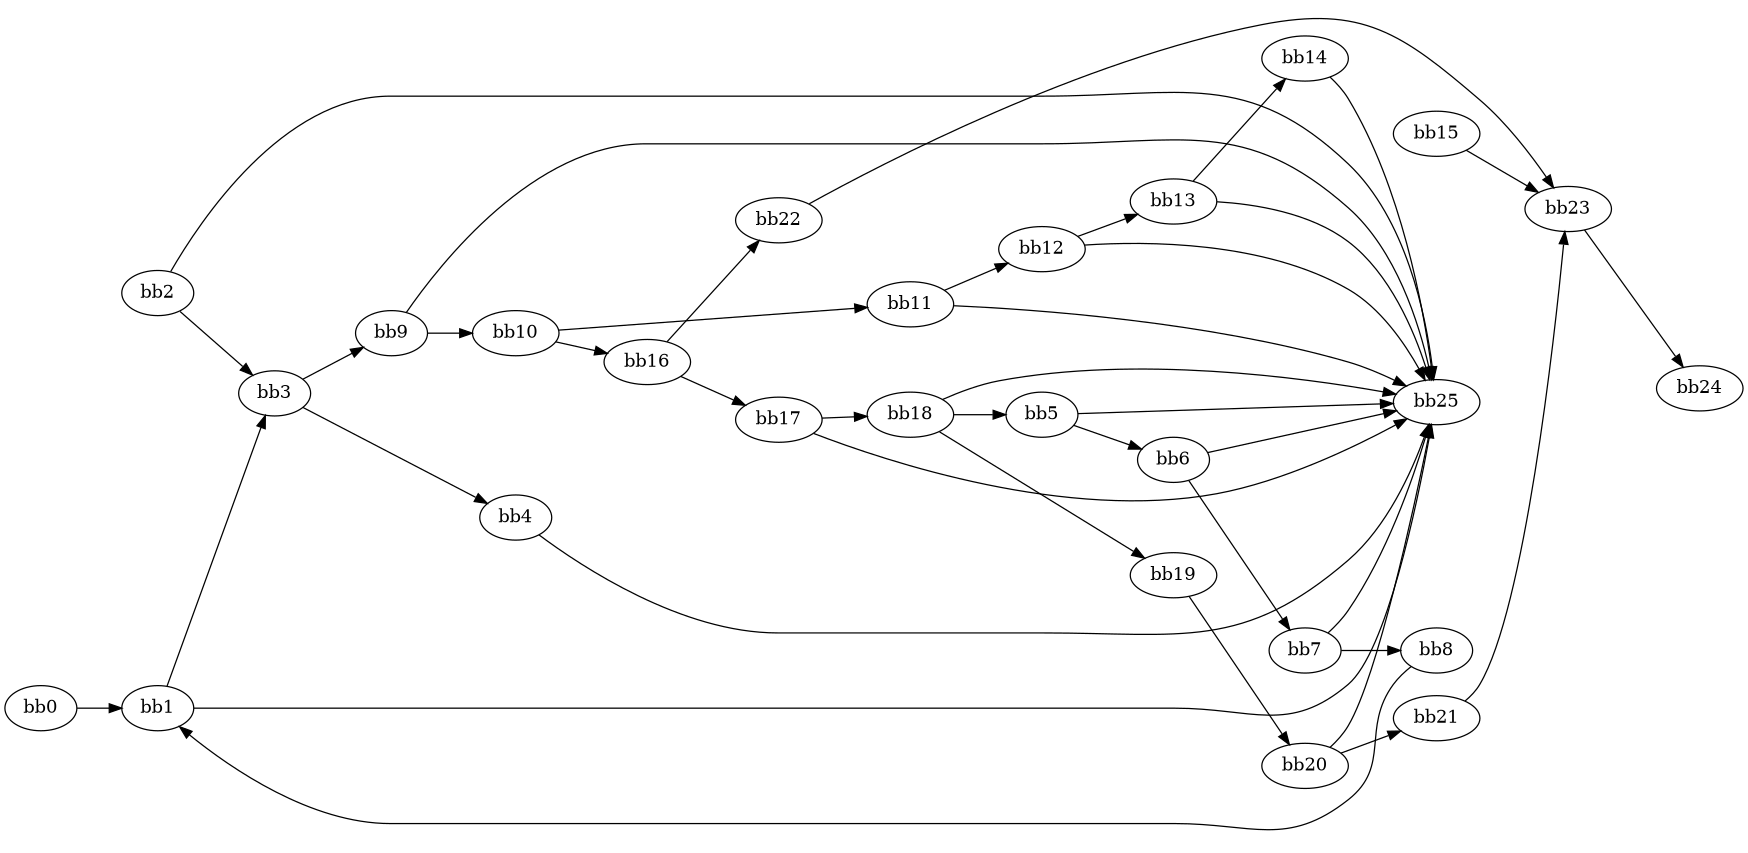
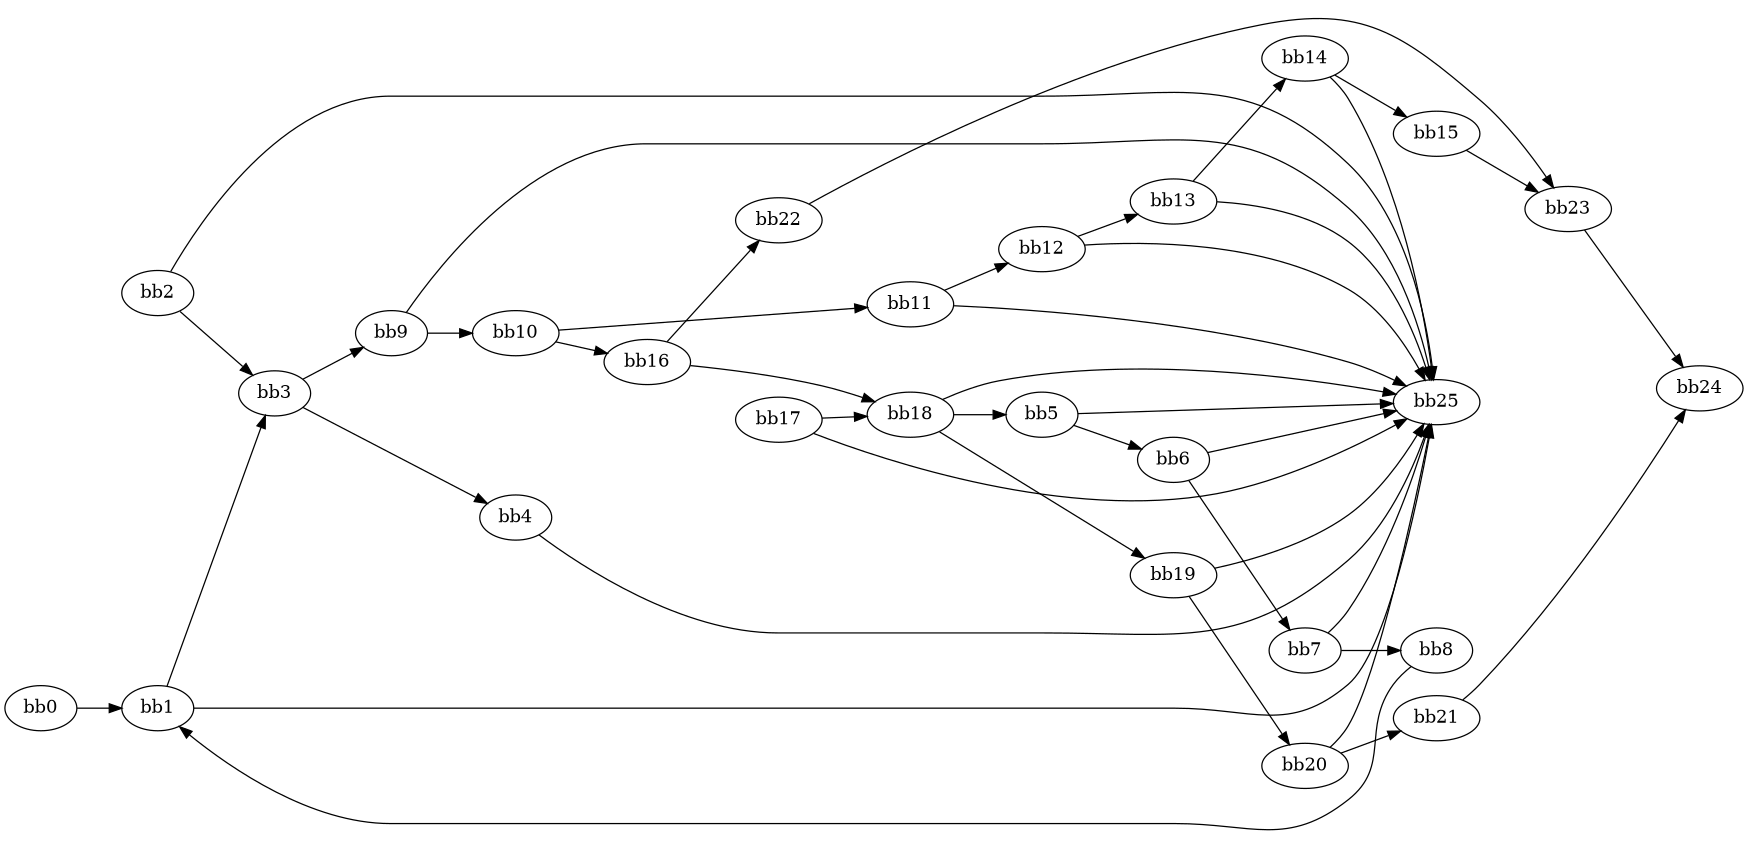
edge "bb14" -> "bb15": added
edge "bb16" -> "bb17": now "bb16" -> "bb18"
edge "bb21" -> "bb23": now "bb21" -> "bb24"
edge "bb19" -> "bb25": added
